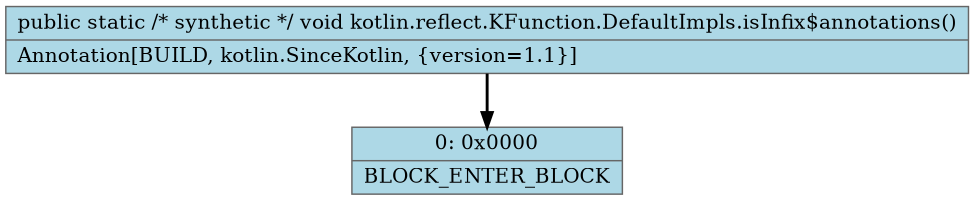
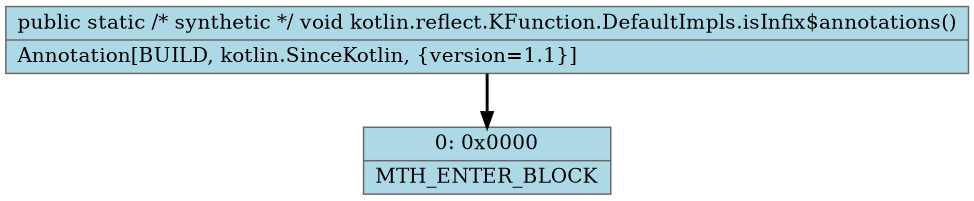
node "0: 0x0000": text "BLOCK_ENTER_BLOCK" -> "MTH_ENTER_BLOCK"
